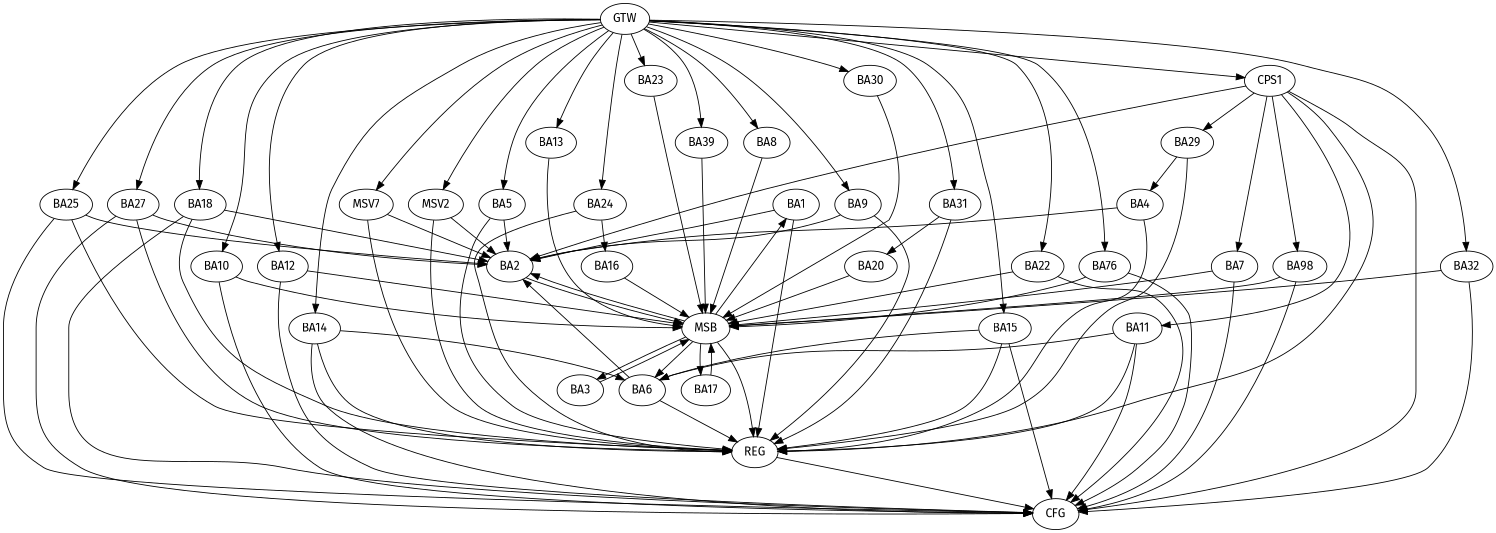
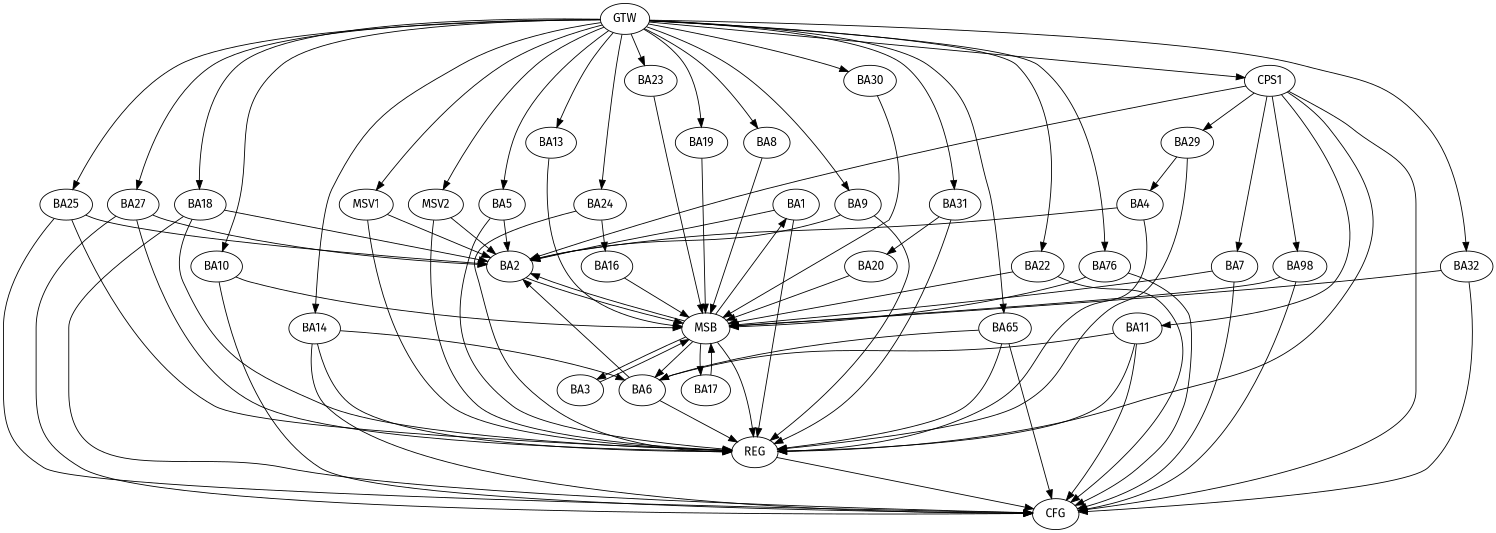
node "BA39": label "BA39" -> "BA19"
node "MSV7": label "MSV7" -> "MSV1"
node "BA12": removed
node "BA15": label "BA15" -> "BA65"
